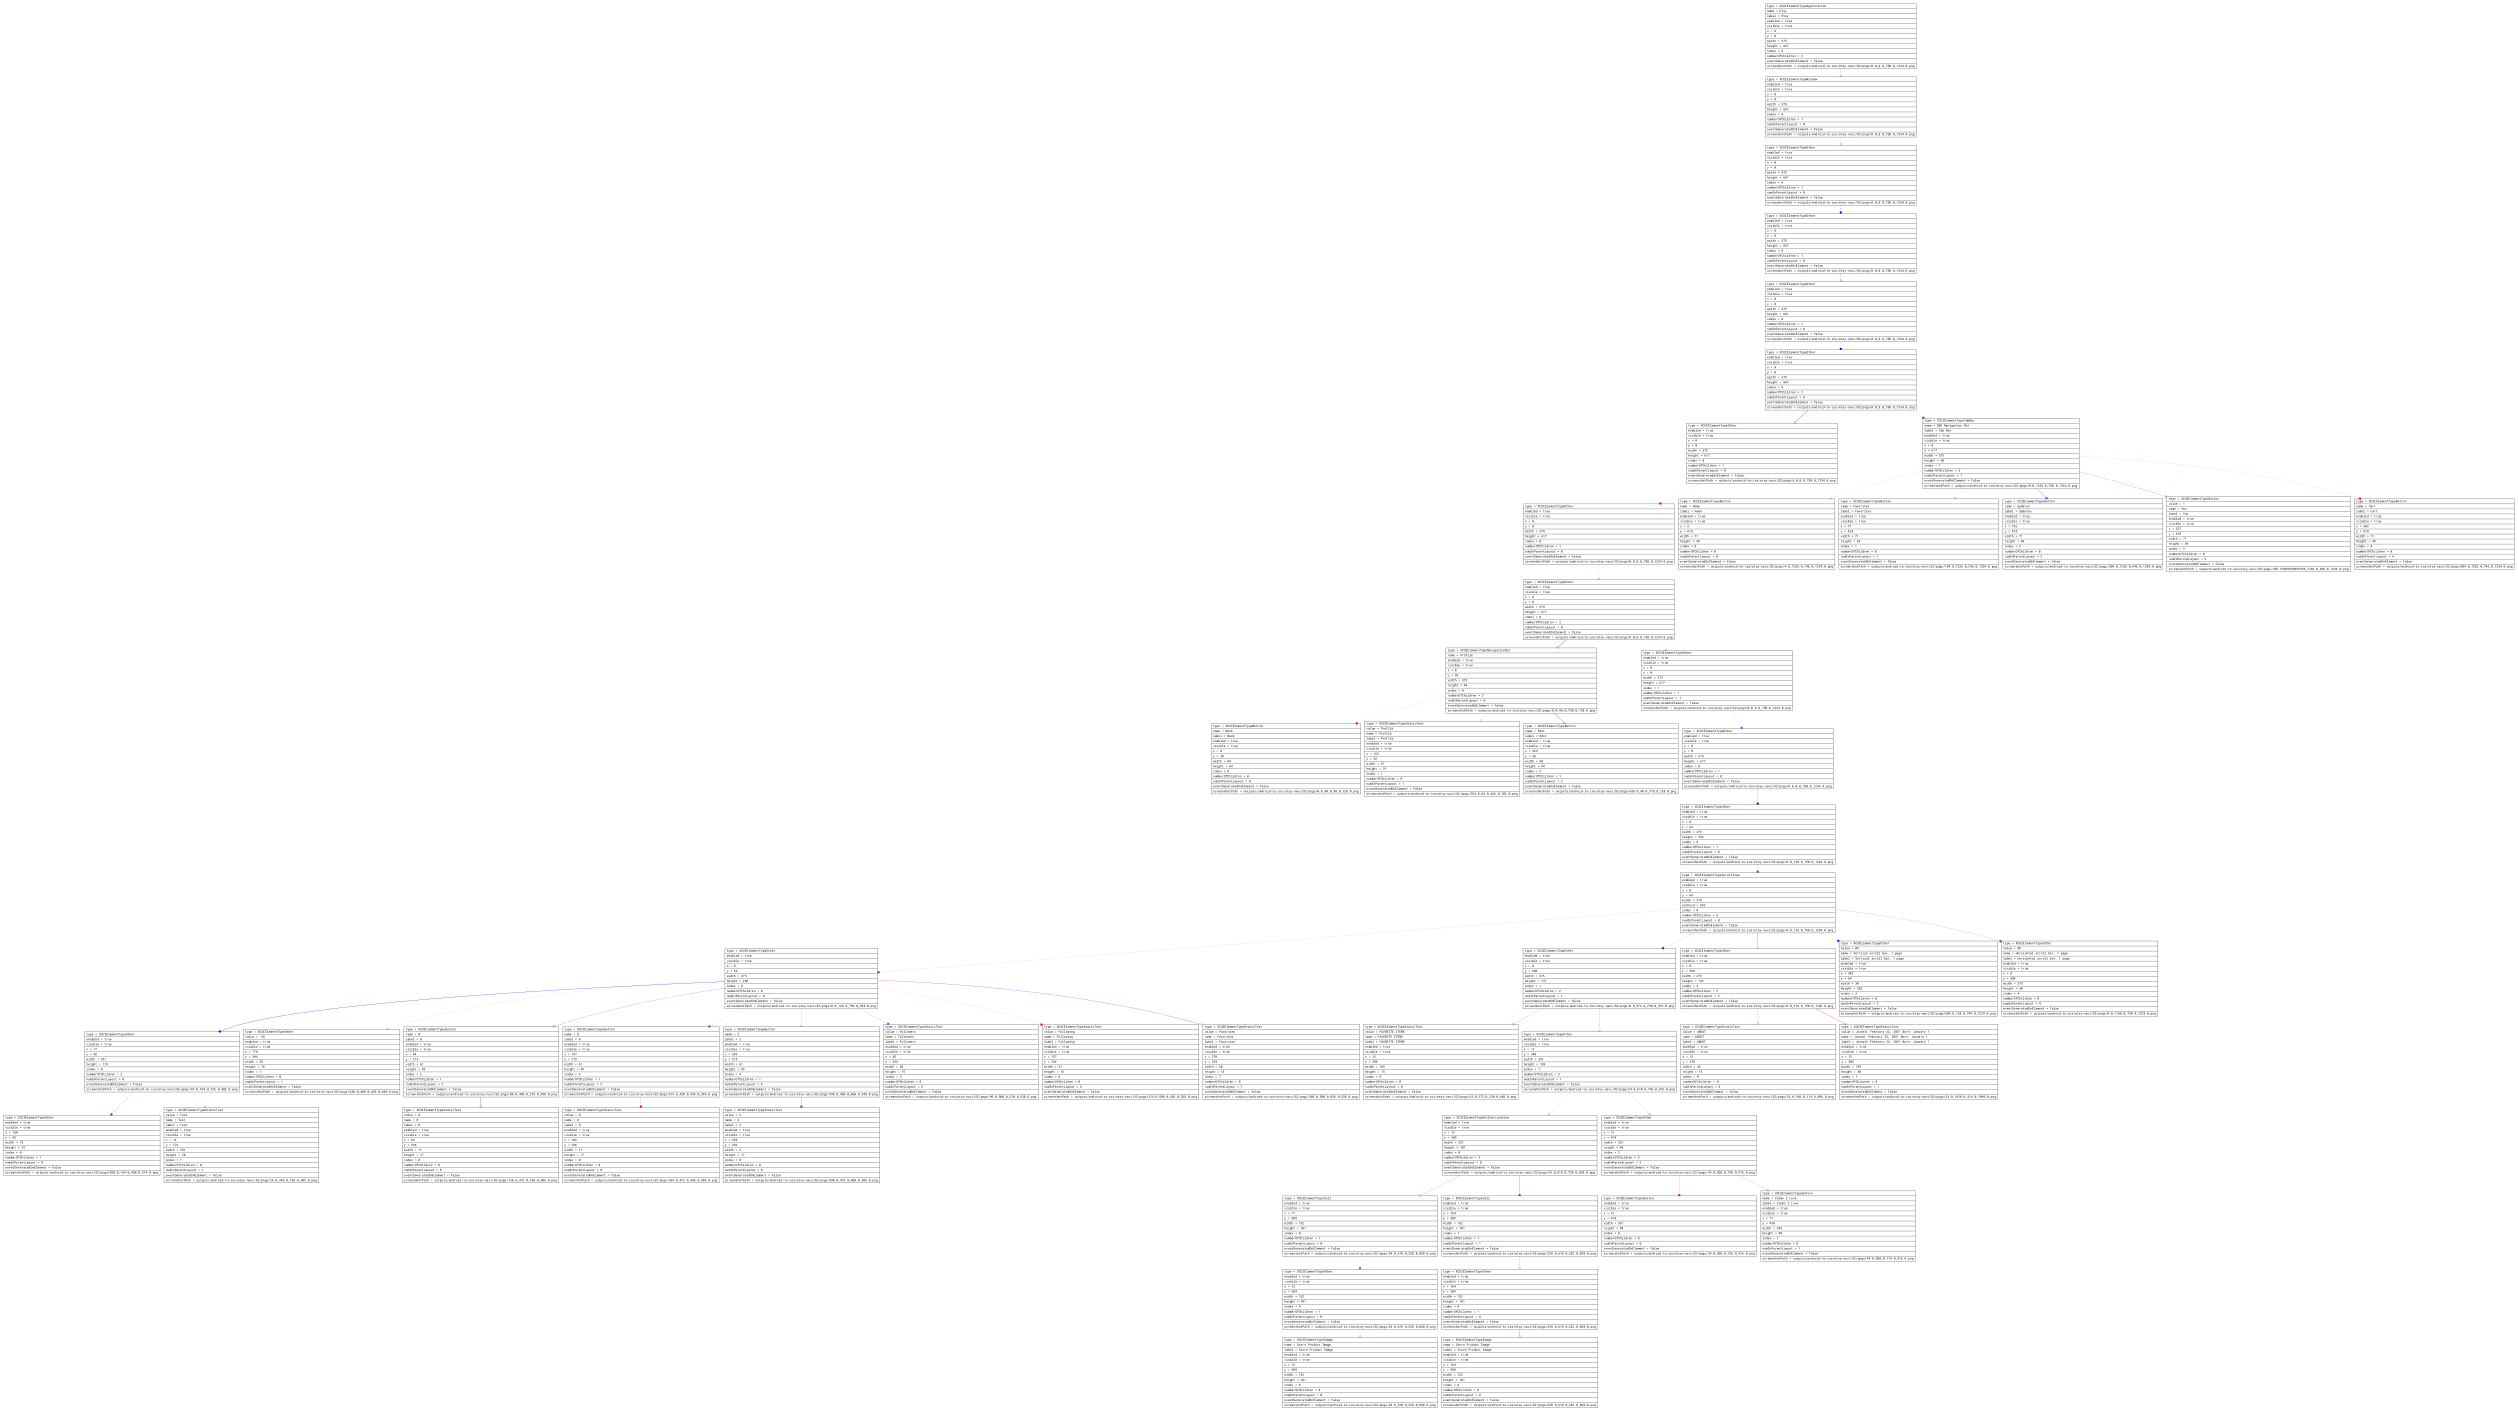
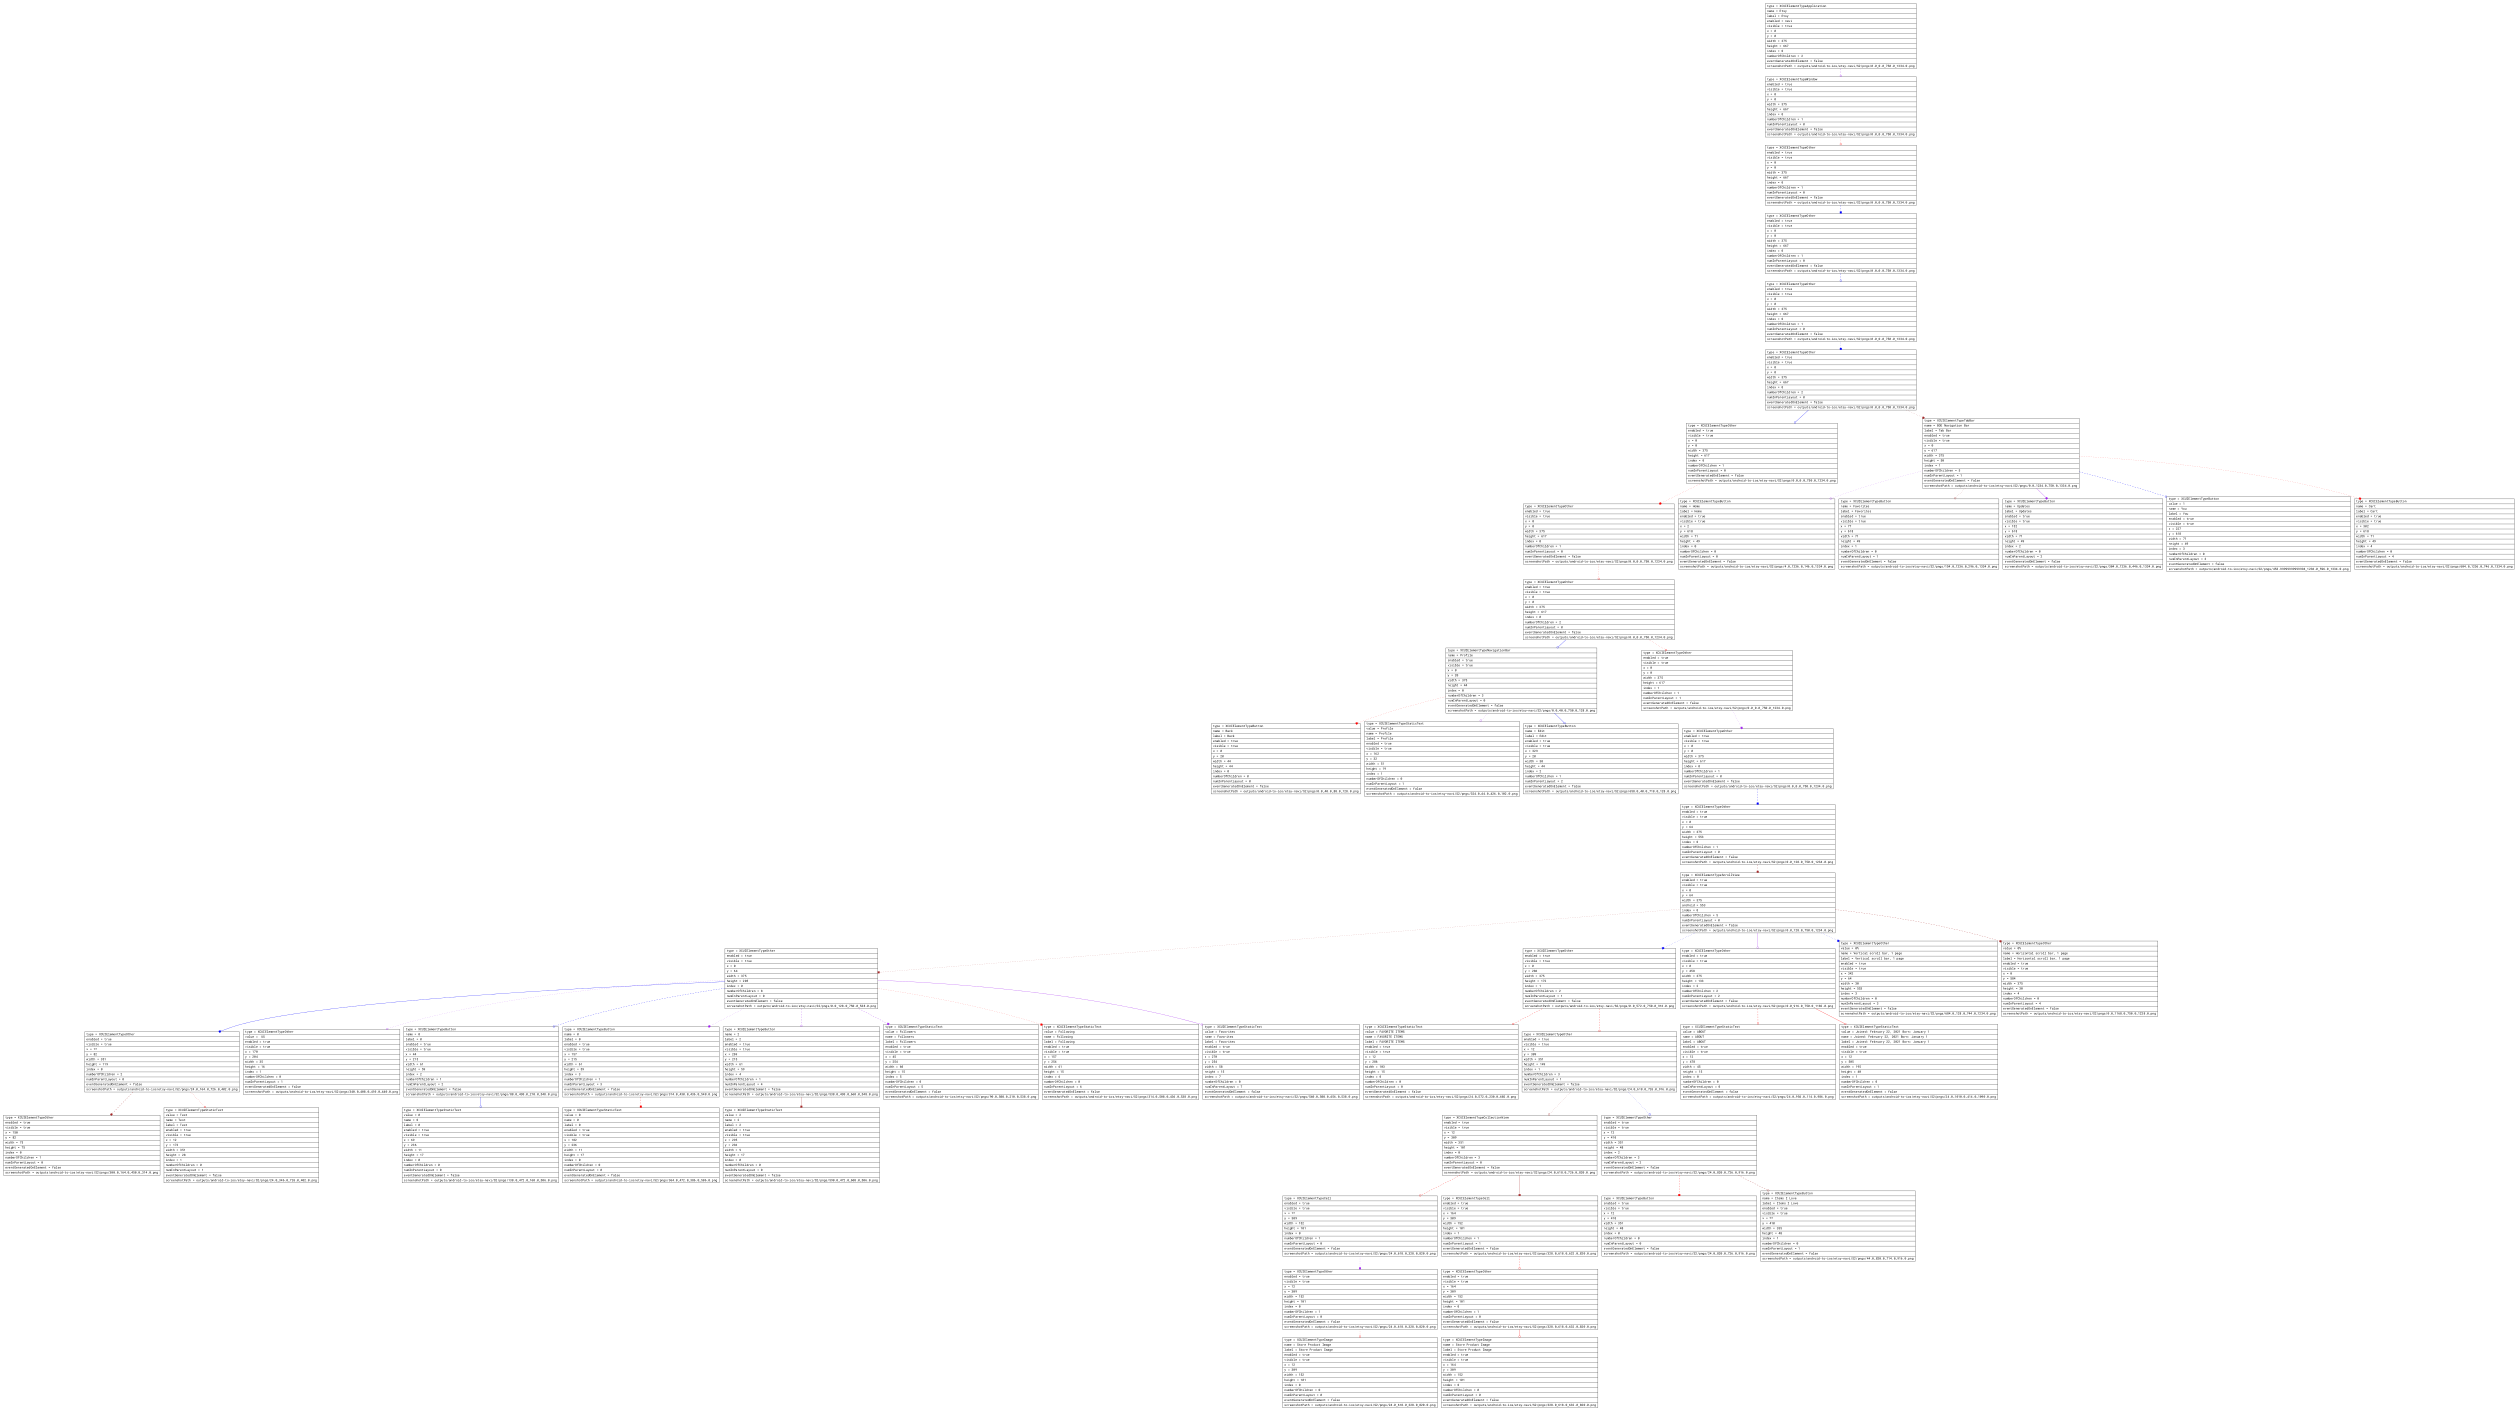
node "type = XCUIElementTypeApplication": text "enabled = true" -> "enabled = navi"
